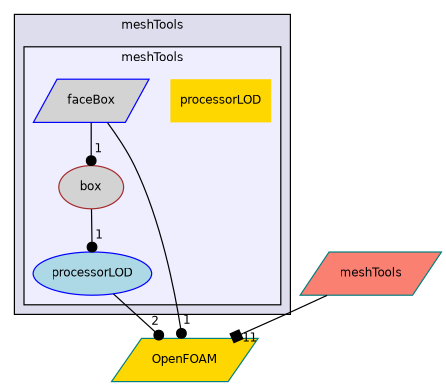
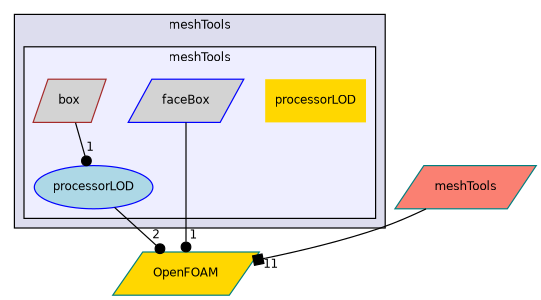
edge "faceBox" -> "box": removed
node "box": shape ellipse -> parallelogram
